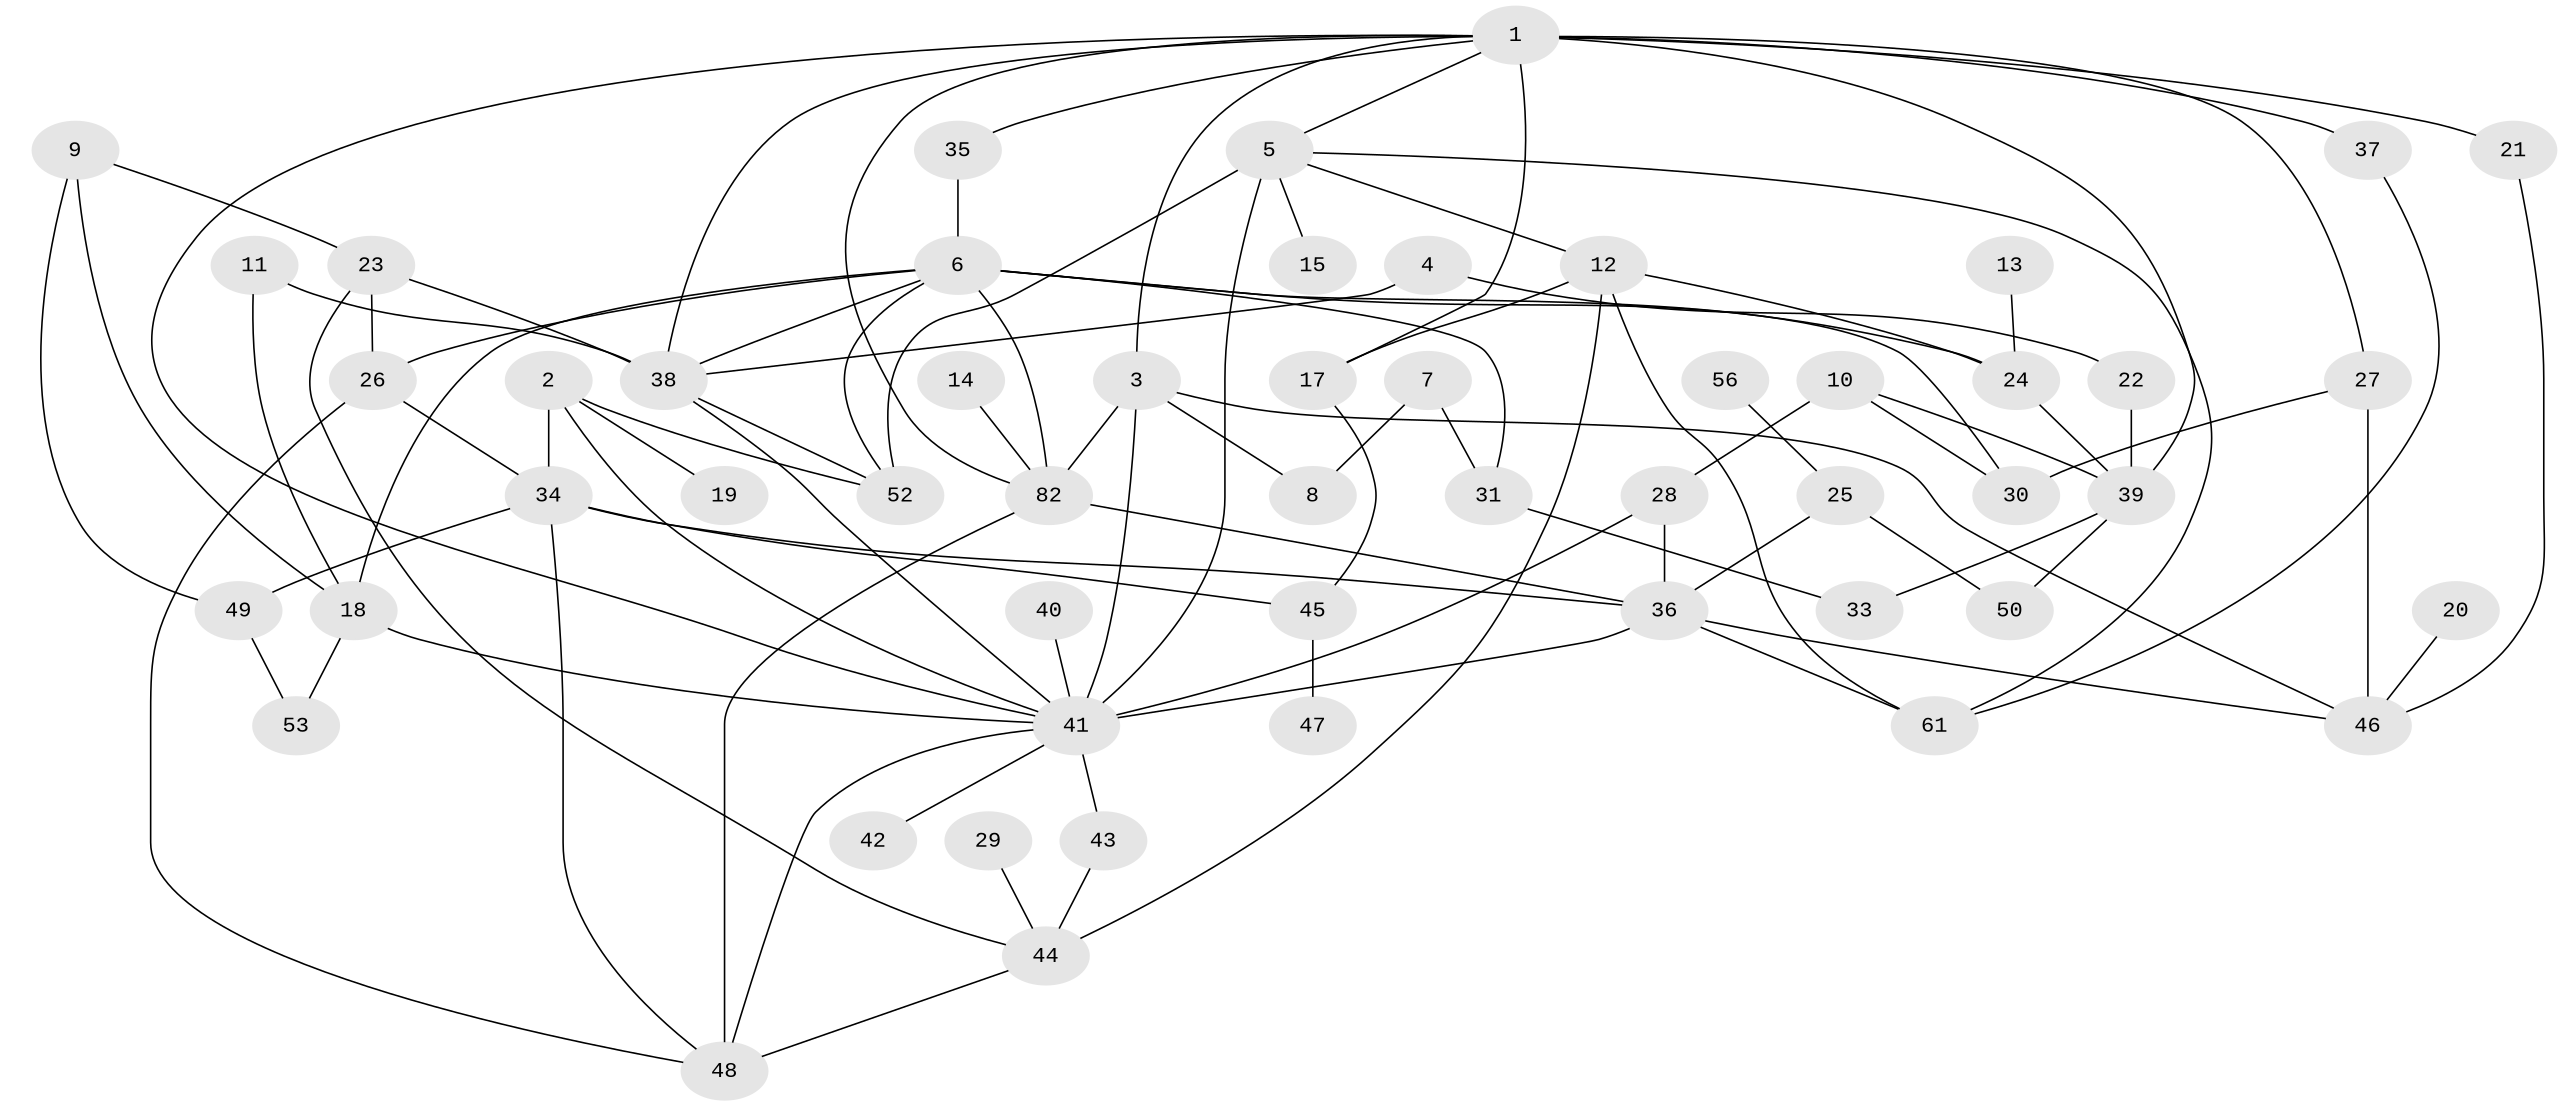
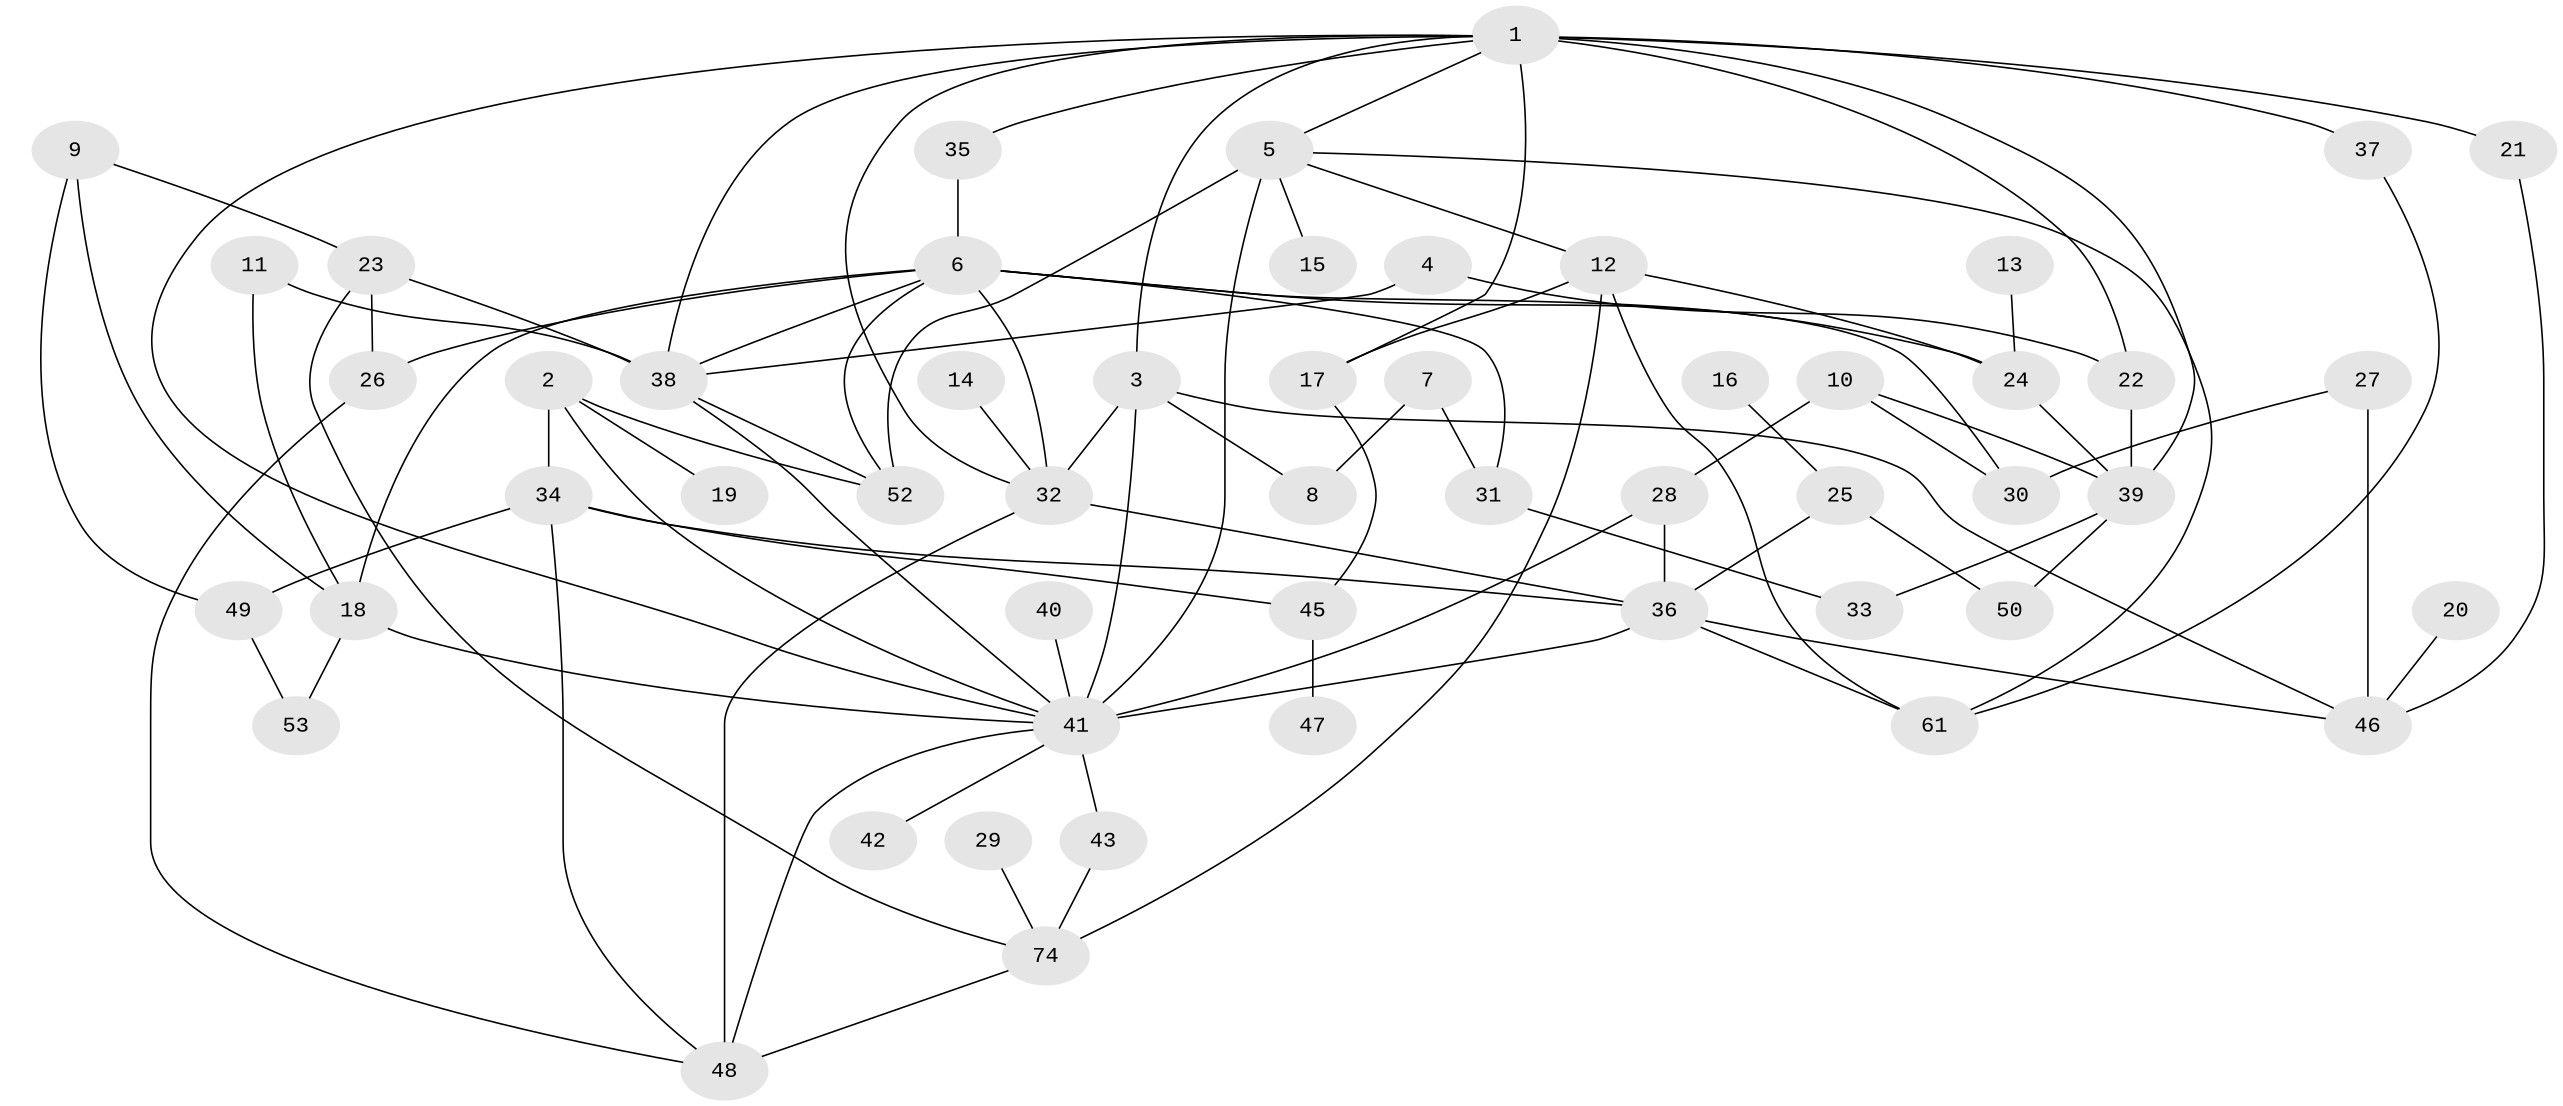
edge "1" -- "27": now "1" -- "22"
node "56": label "56" -> "16"
edge "26" -- "34": removed
node "82": label "82" -> "32"
node "44": label "44" -> "74"
